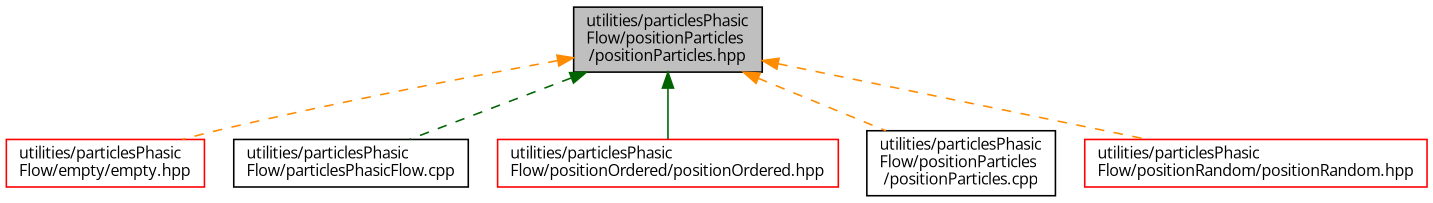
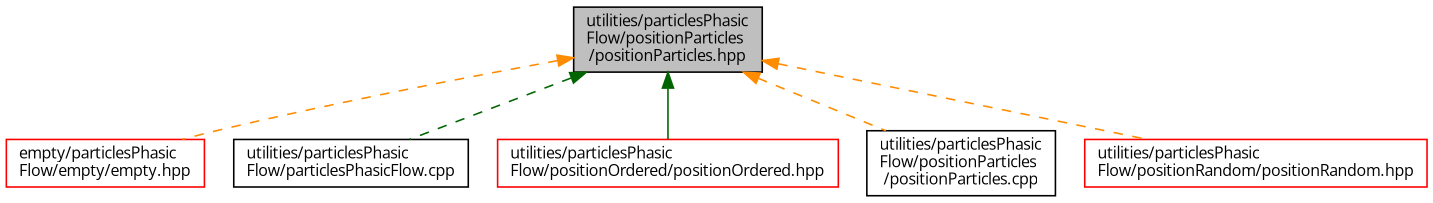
node "utilities/particlesPhasic Flow/empty/empty.hpp": label "utilities/particlesPhasic Flow/empty/empty.hpp" -> "empty/particlesPhasic Flow/empty/empty.hpp"
